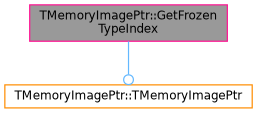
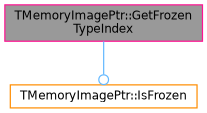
node "TMemoryImagePtr::TMemoryImagePtr": label "TMemoryImagePtr::TMemoryImagePtr" -> "TMemoryImagePtr::IsFrozen"
